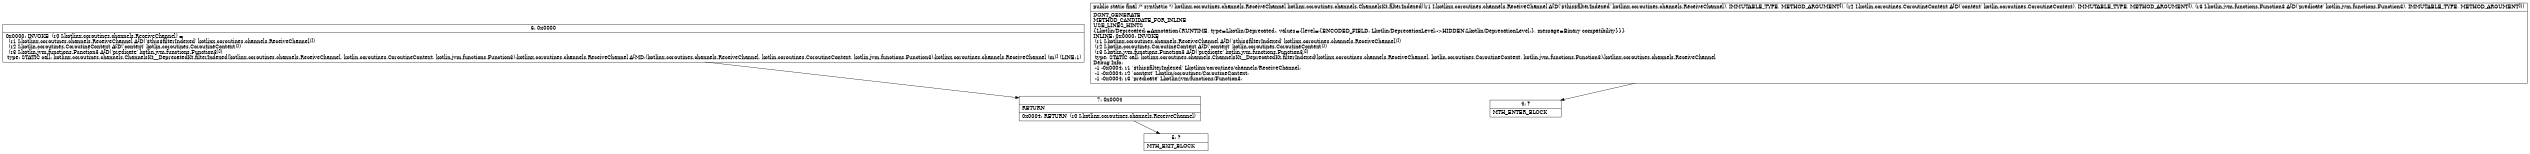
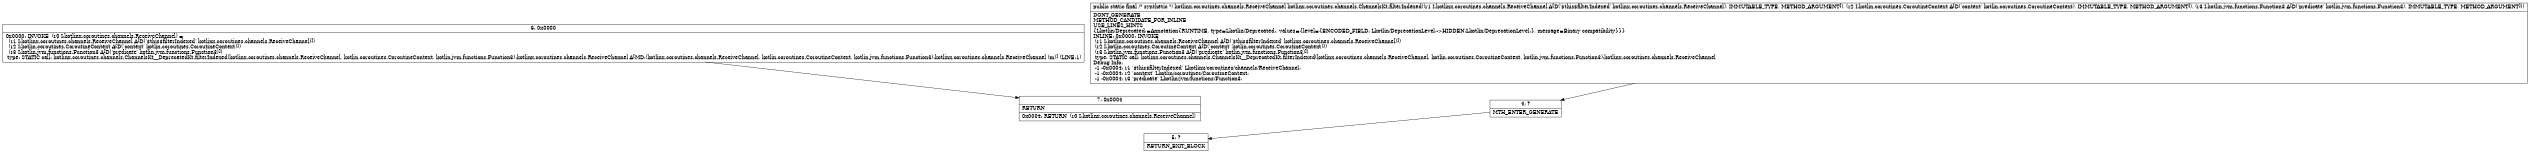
node "4: ?": text "MTH_ENTER_BLOCK" -> "MTH_ENTER_GENERATE"
edge "7: 0x0004" -> "5: ?": now "4: ?" -> "5: ?"
node "5: ?": text "MTH_EXIT_BLOCK" -> "RETURN_EXIT_BLOCK"
